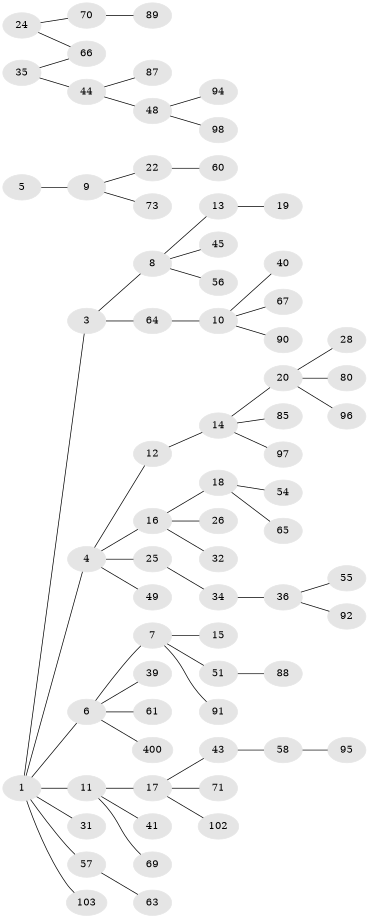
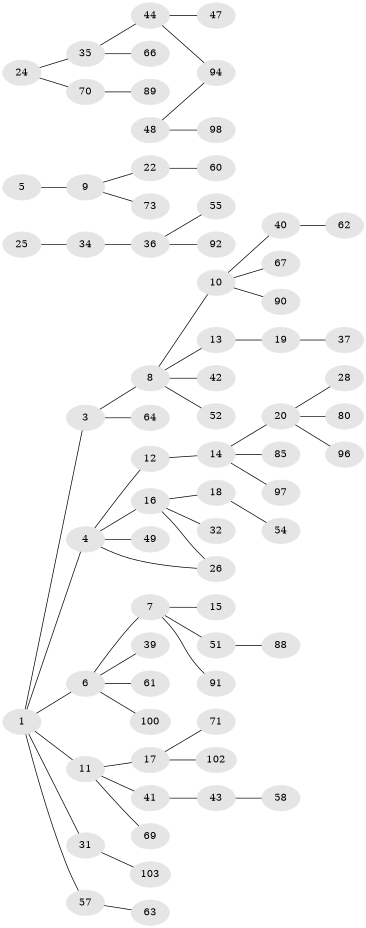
edge "24" -- "66": now "24" -- "35"
node "87": label "87" -> "47"
edge "44" -- "48": now "44" -- "94"
node "62": added
node "45": label "45" -> "42"
node "56": label "56" -> "52"
edge "64" -- "10": now "8" -- "10"
node "37": added
node "65": removed
edge "4" -- "25": now "4" -- "26"
node "400": label "400" -> "100"
node "95": removed
edge "43" -- "17": now "43" -- "41"
edge "1" -- "103": now "31" -- "103"
